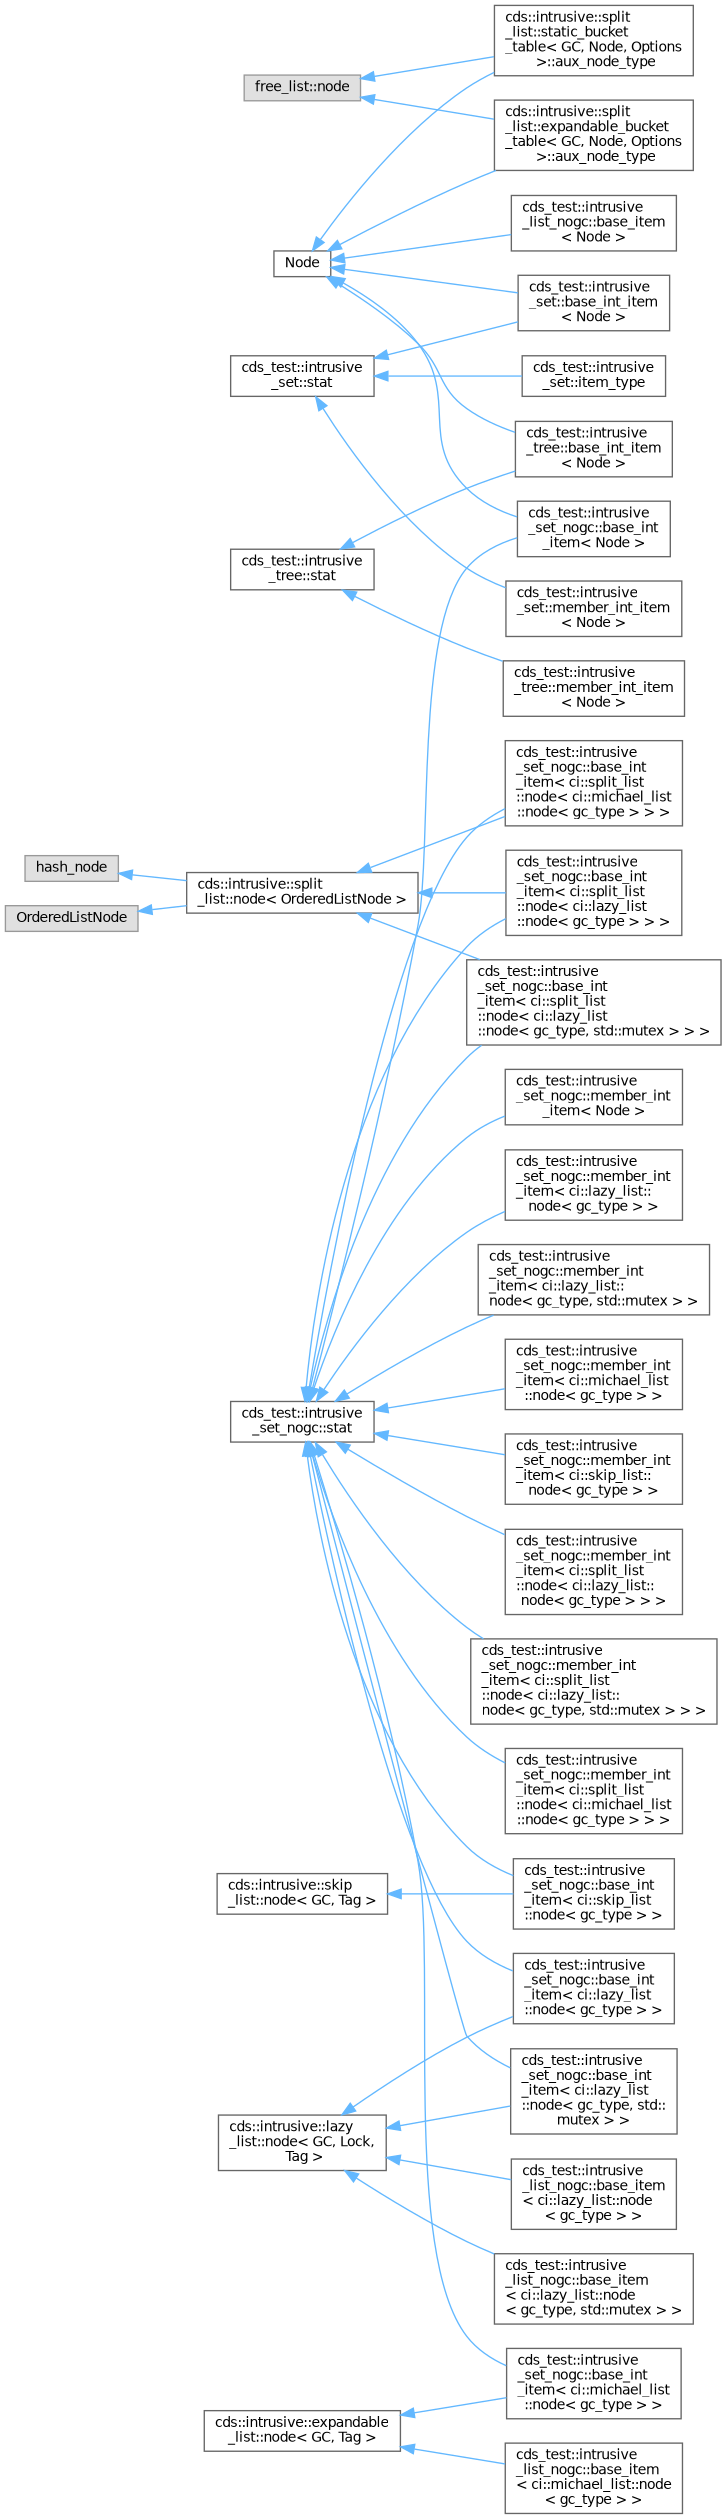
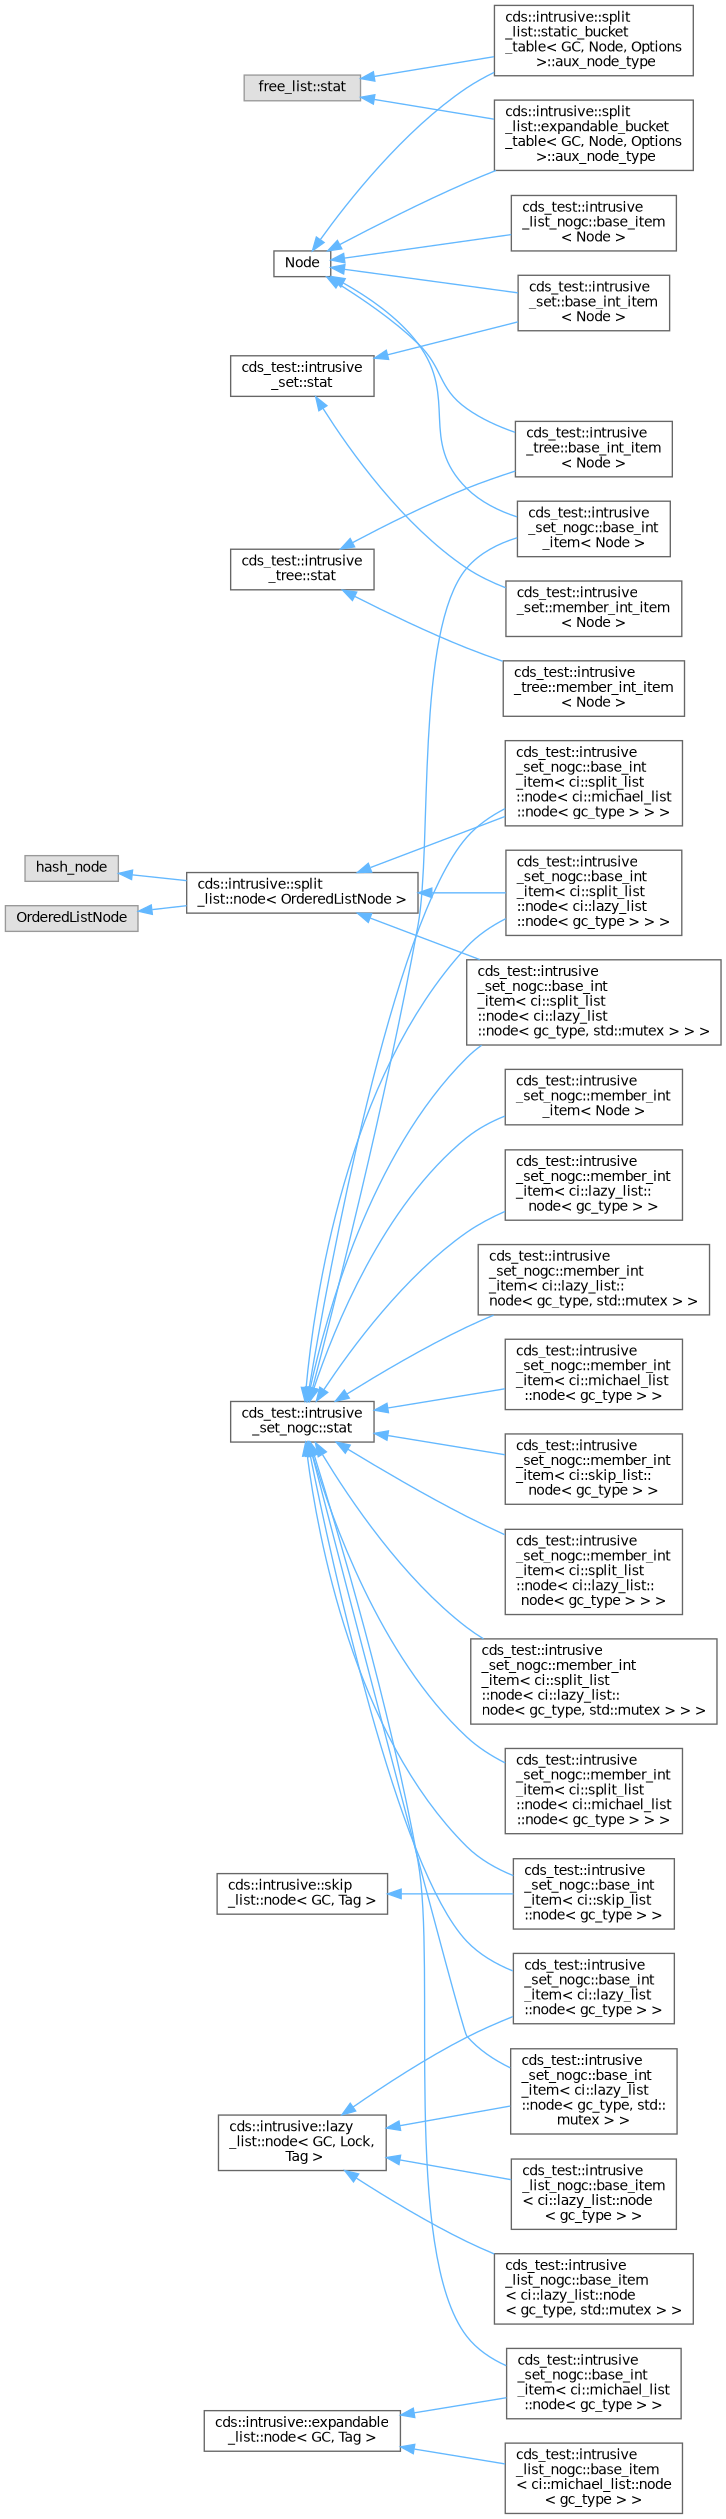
node "free_list::node": label "free_list::node" -> "free_list::stat"
node "cds_test::intrusive _set::item_type": removed
